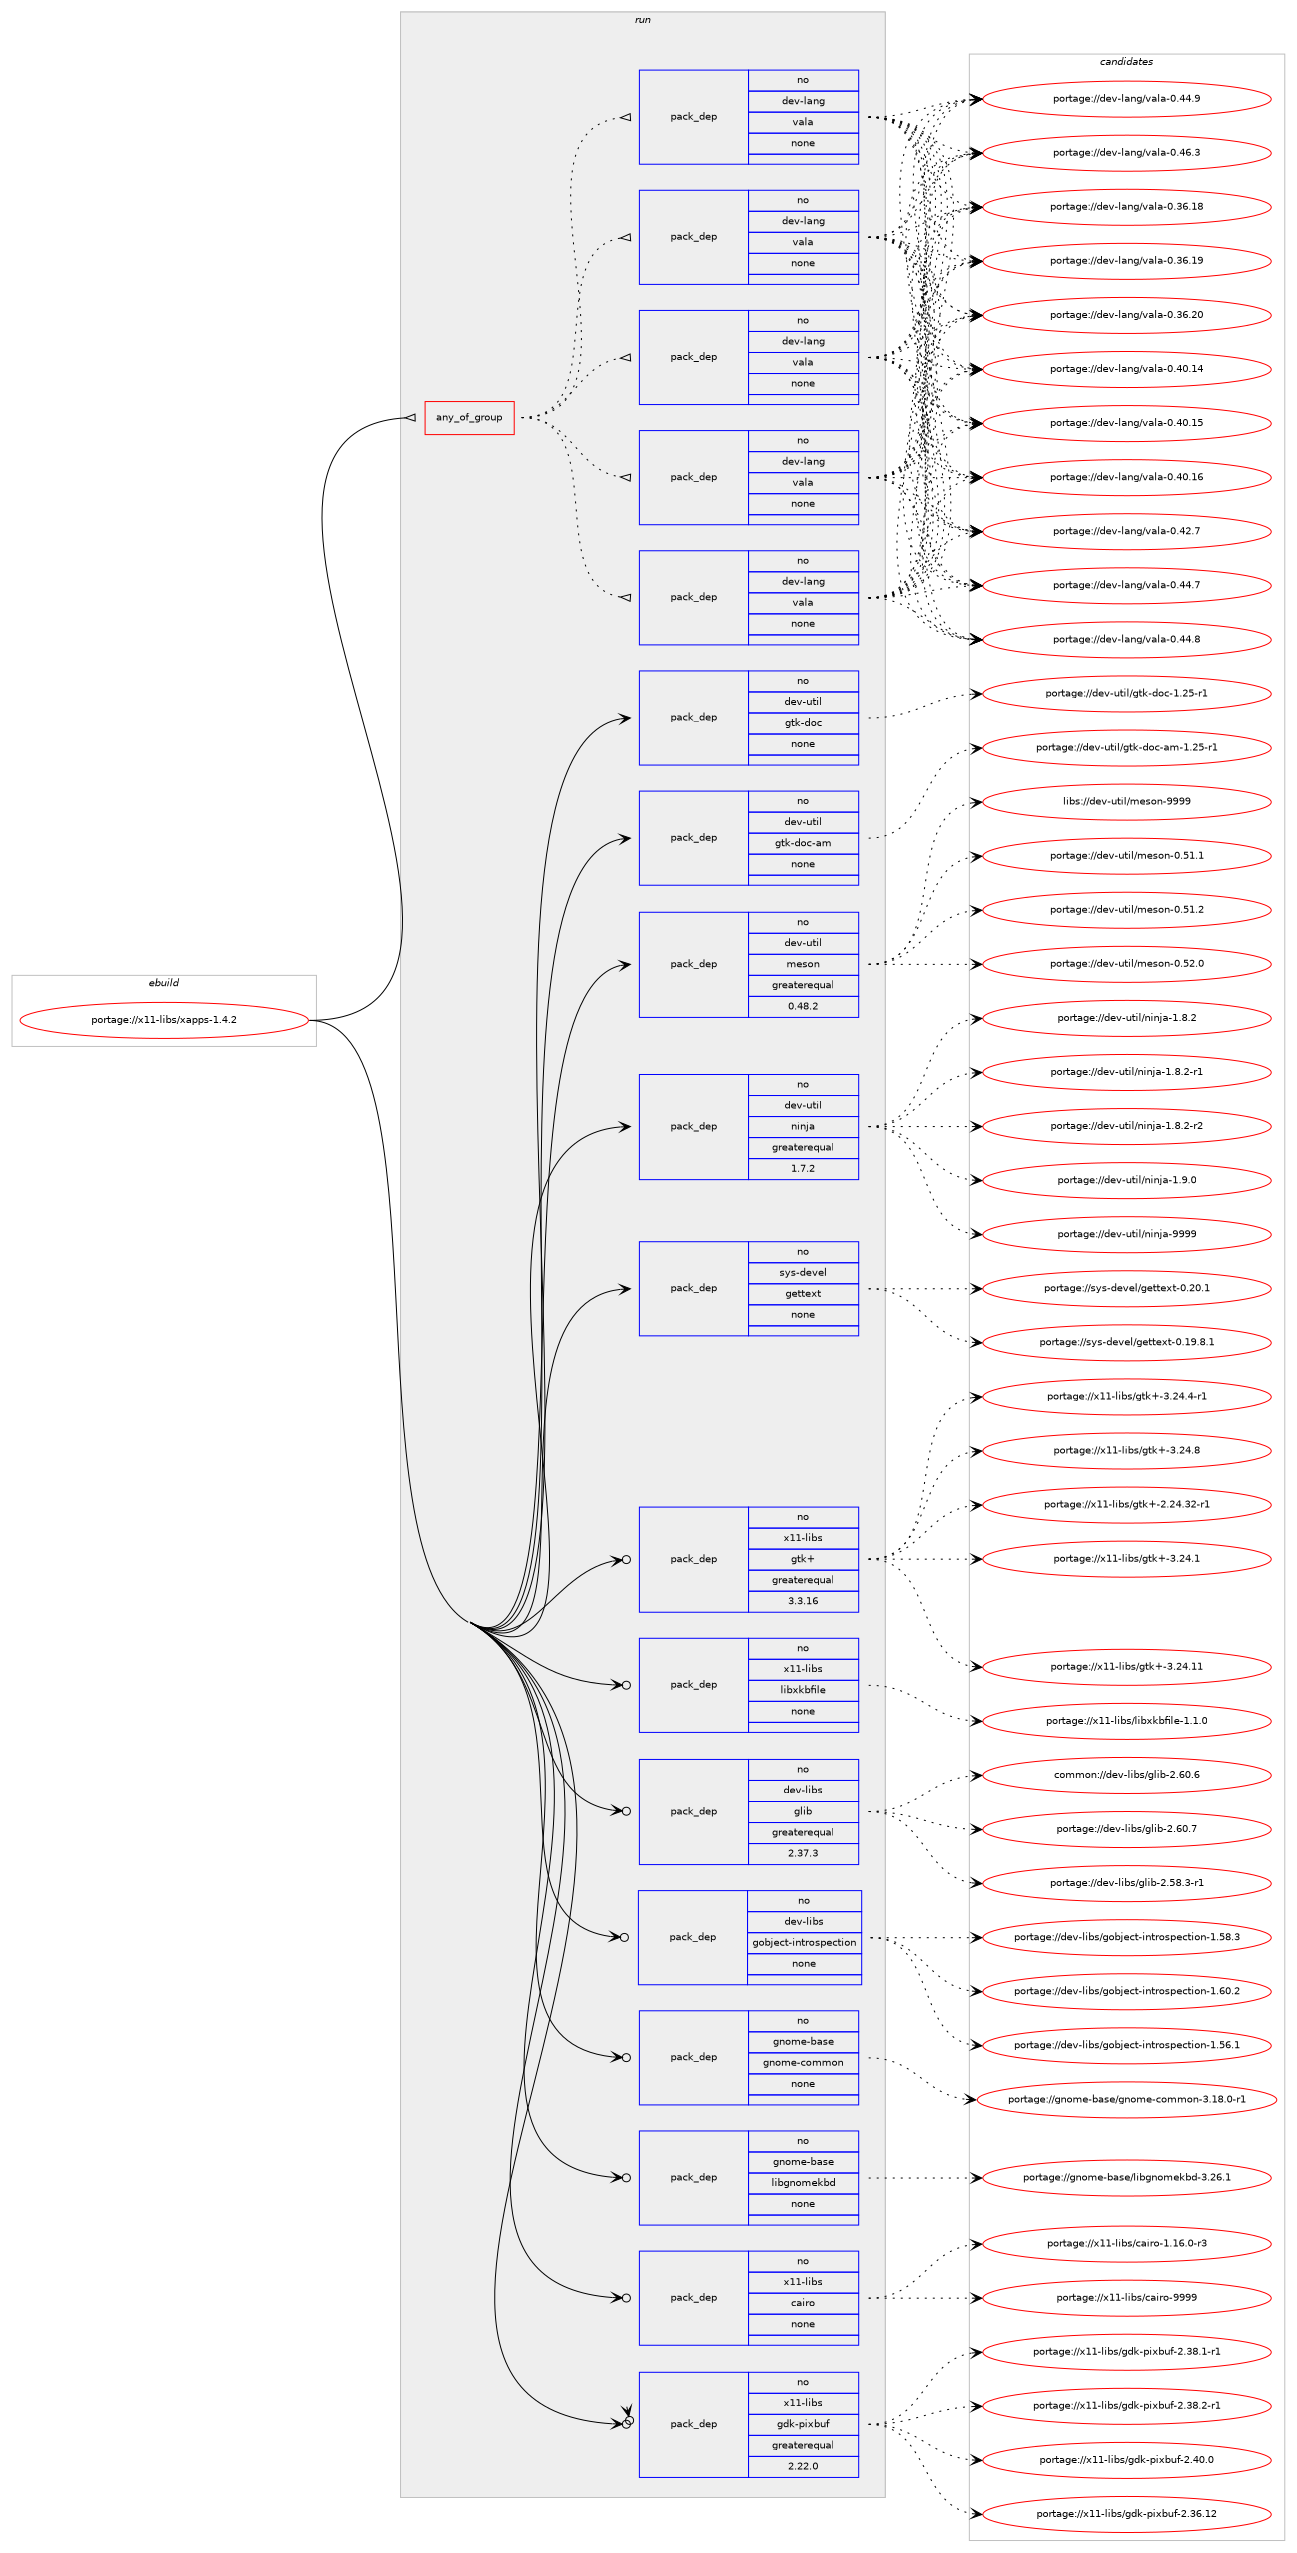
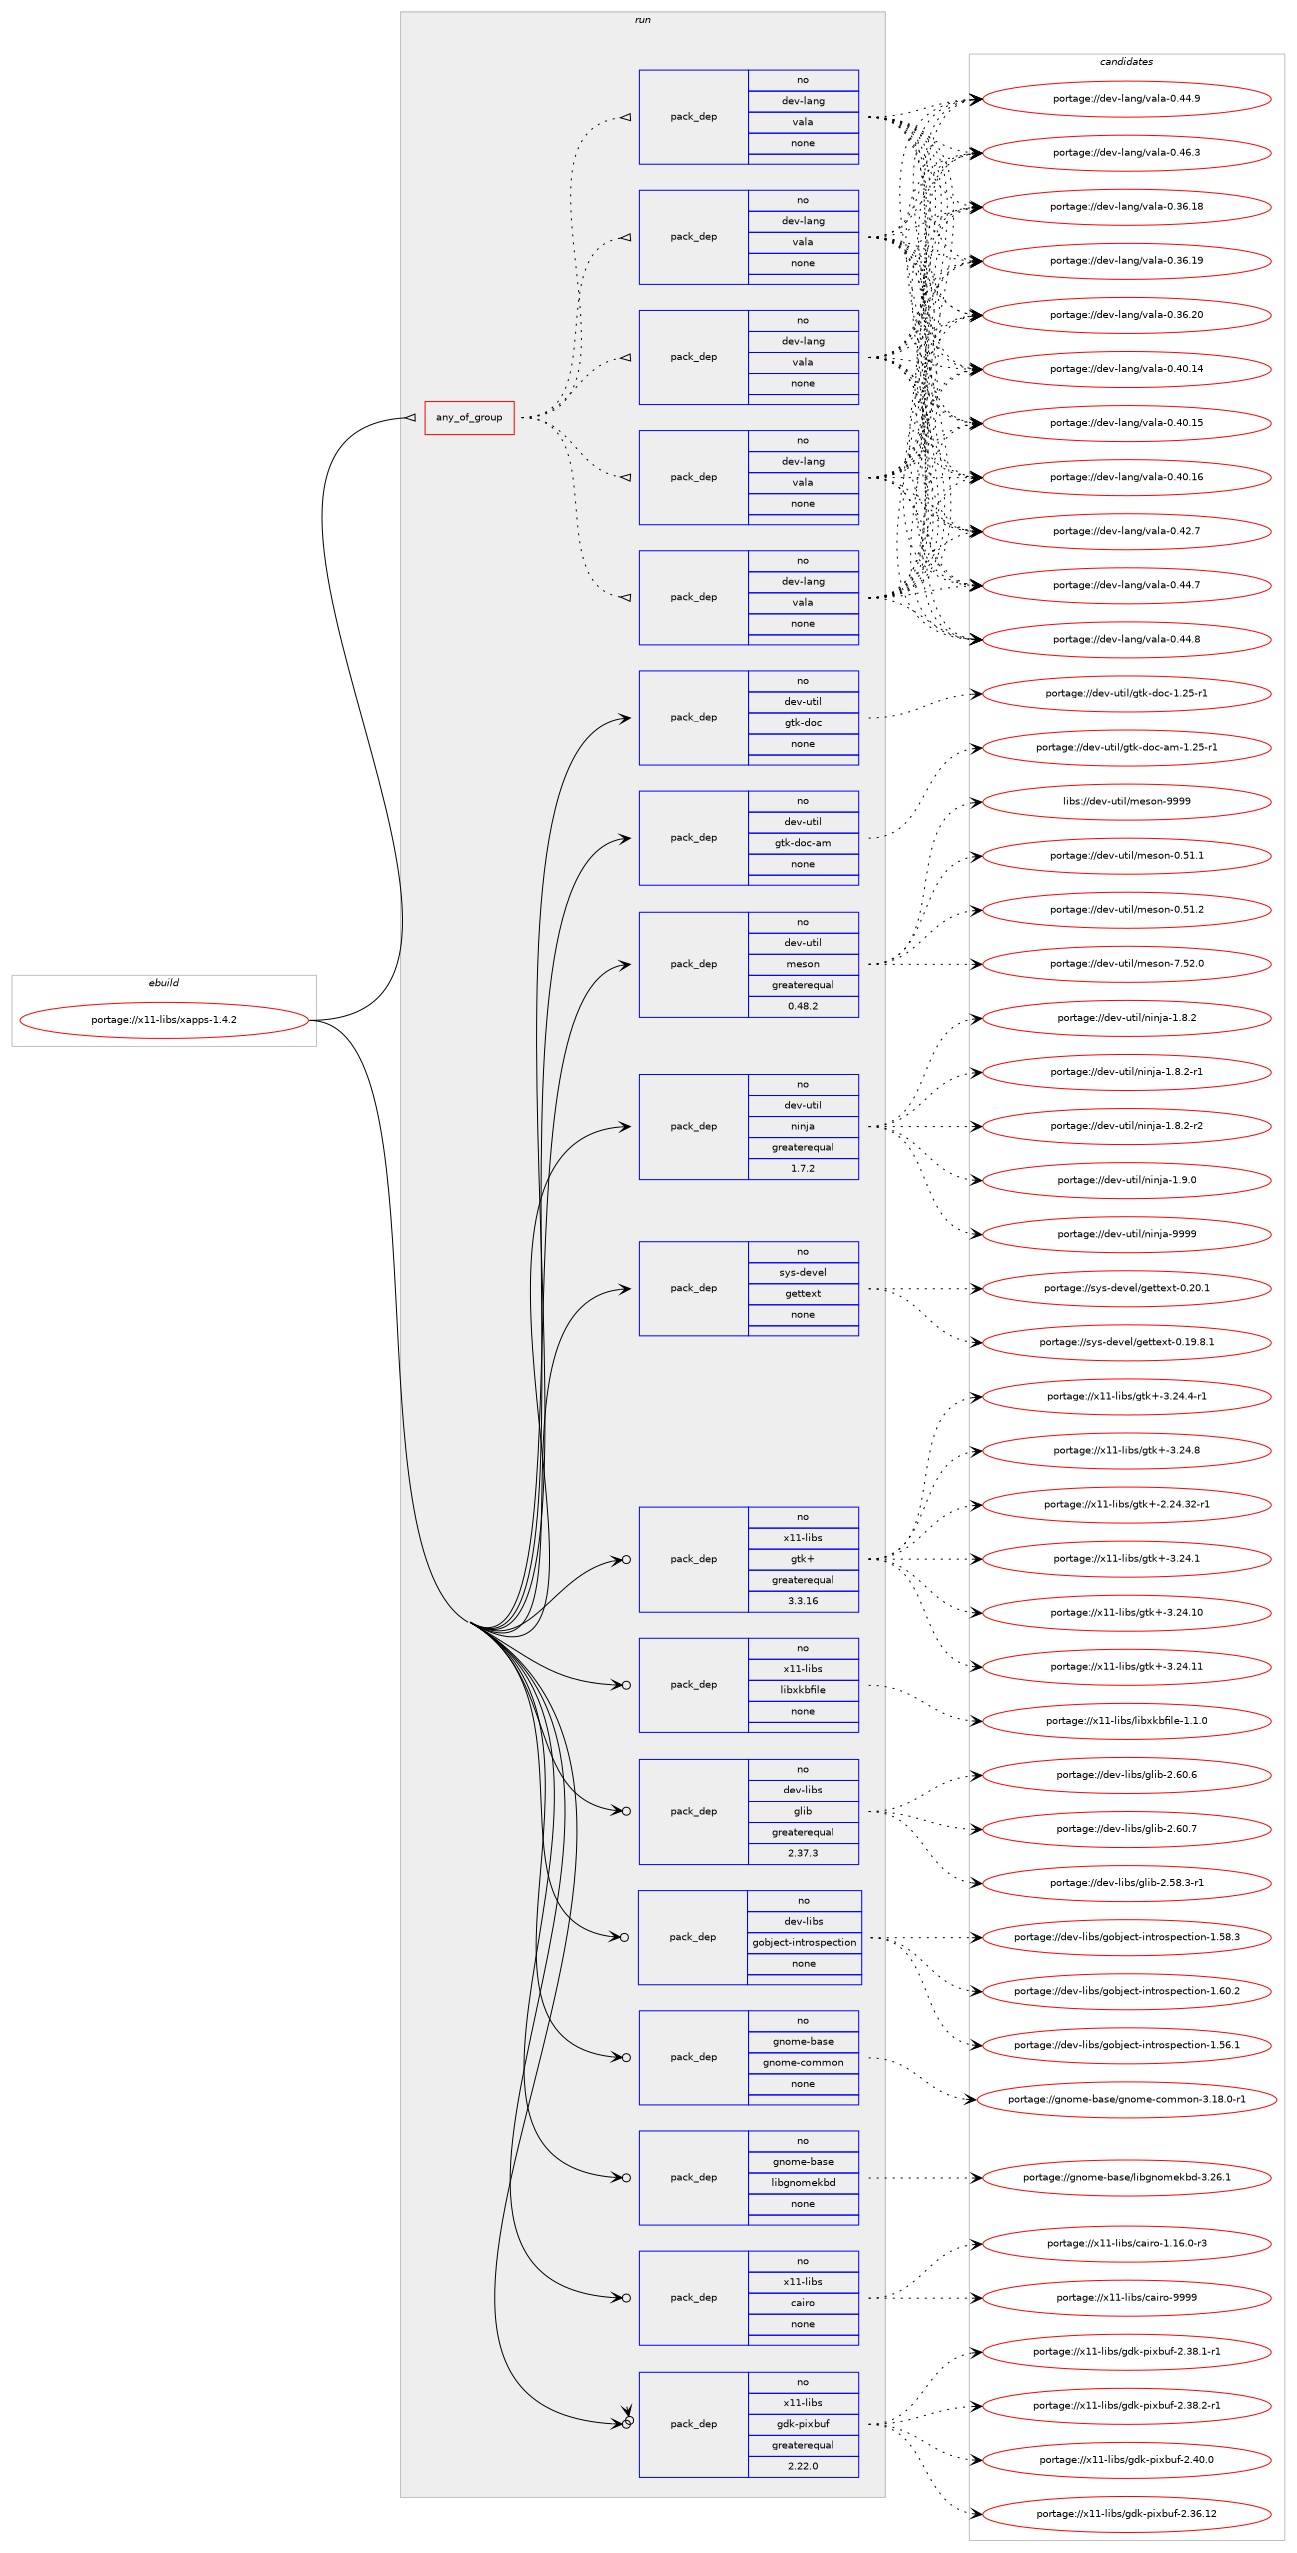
node "portage://dev-util/meson-0.52.0": label "portage://dev-util/meson-0.52.0" -> "portage://dev-util/meson-7.52.0"
node "portage://x11-libs/gtk+-3.24.10": added
node "common://dev-libs/glib-2.60.6": label "common://dev-libs/glib-2.60.6" -> "portage://dev-libs/glib-2.60.6"
